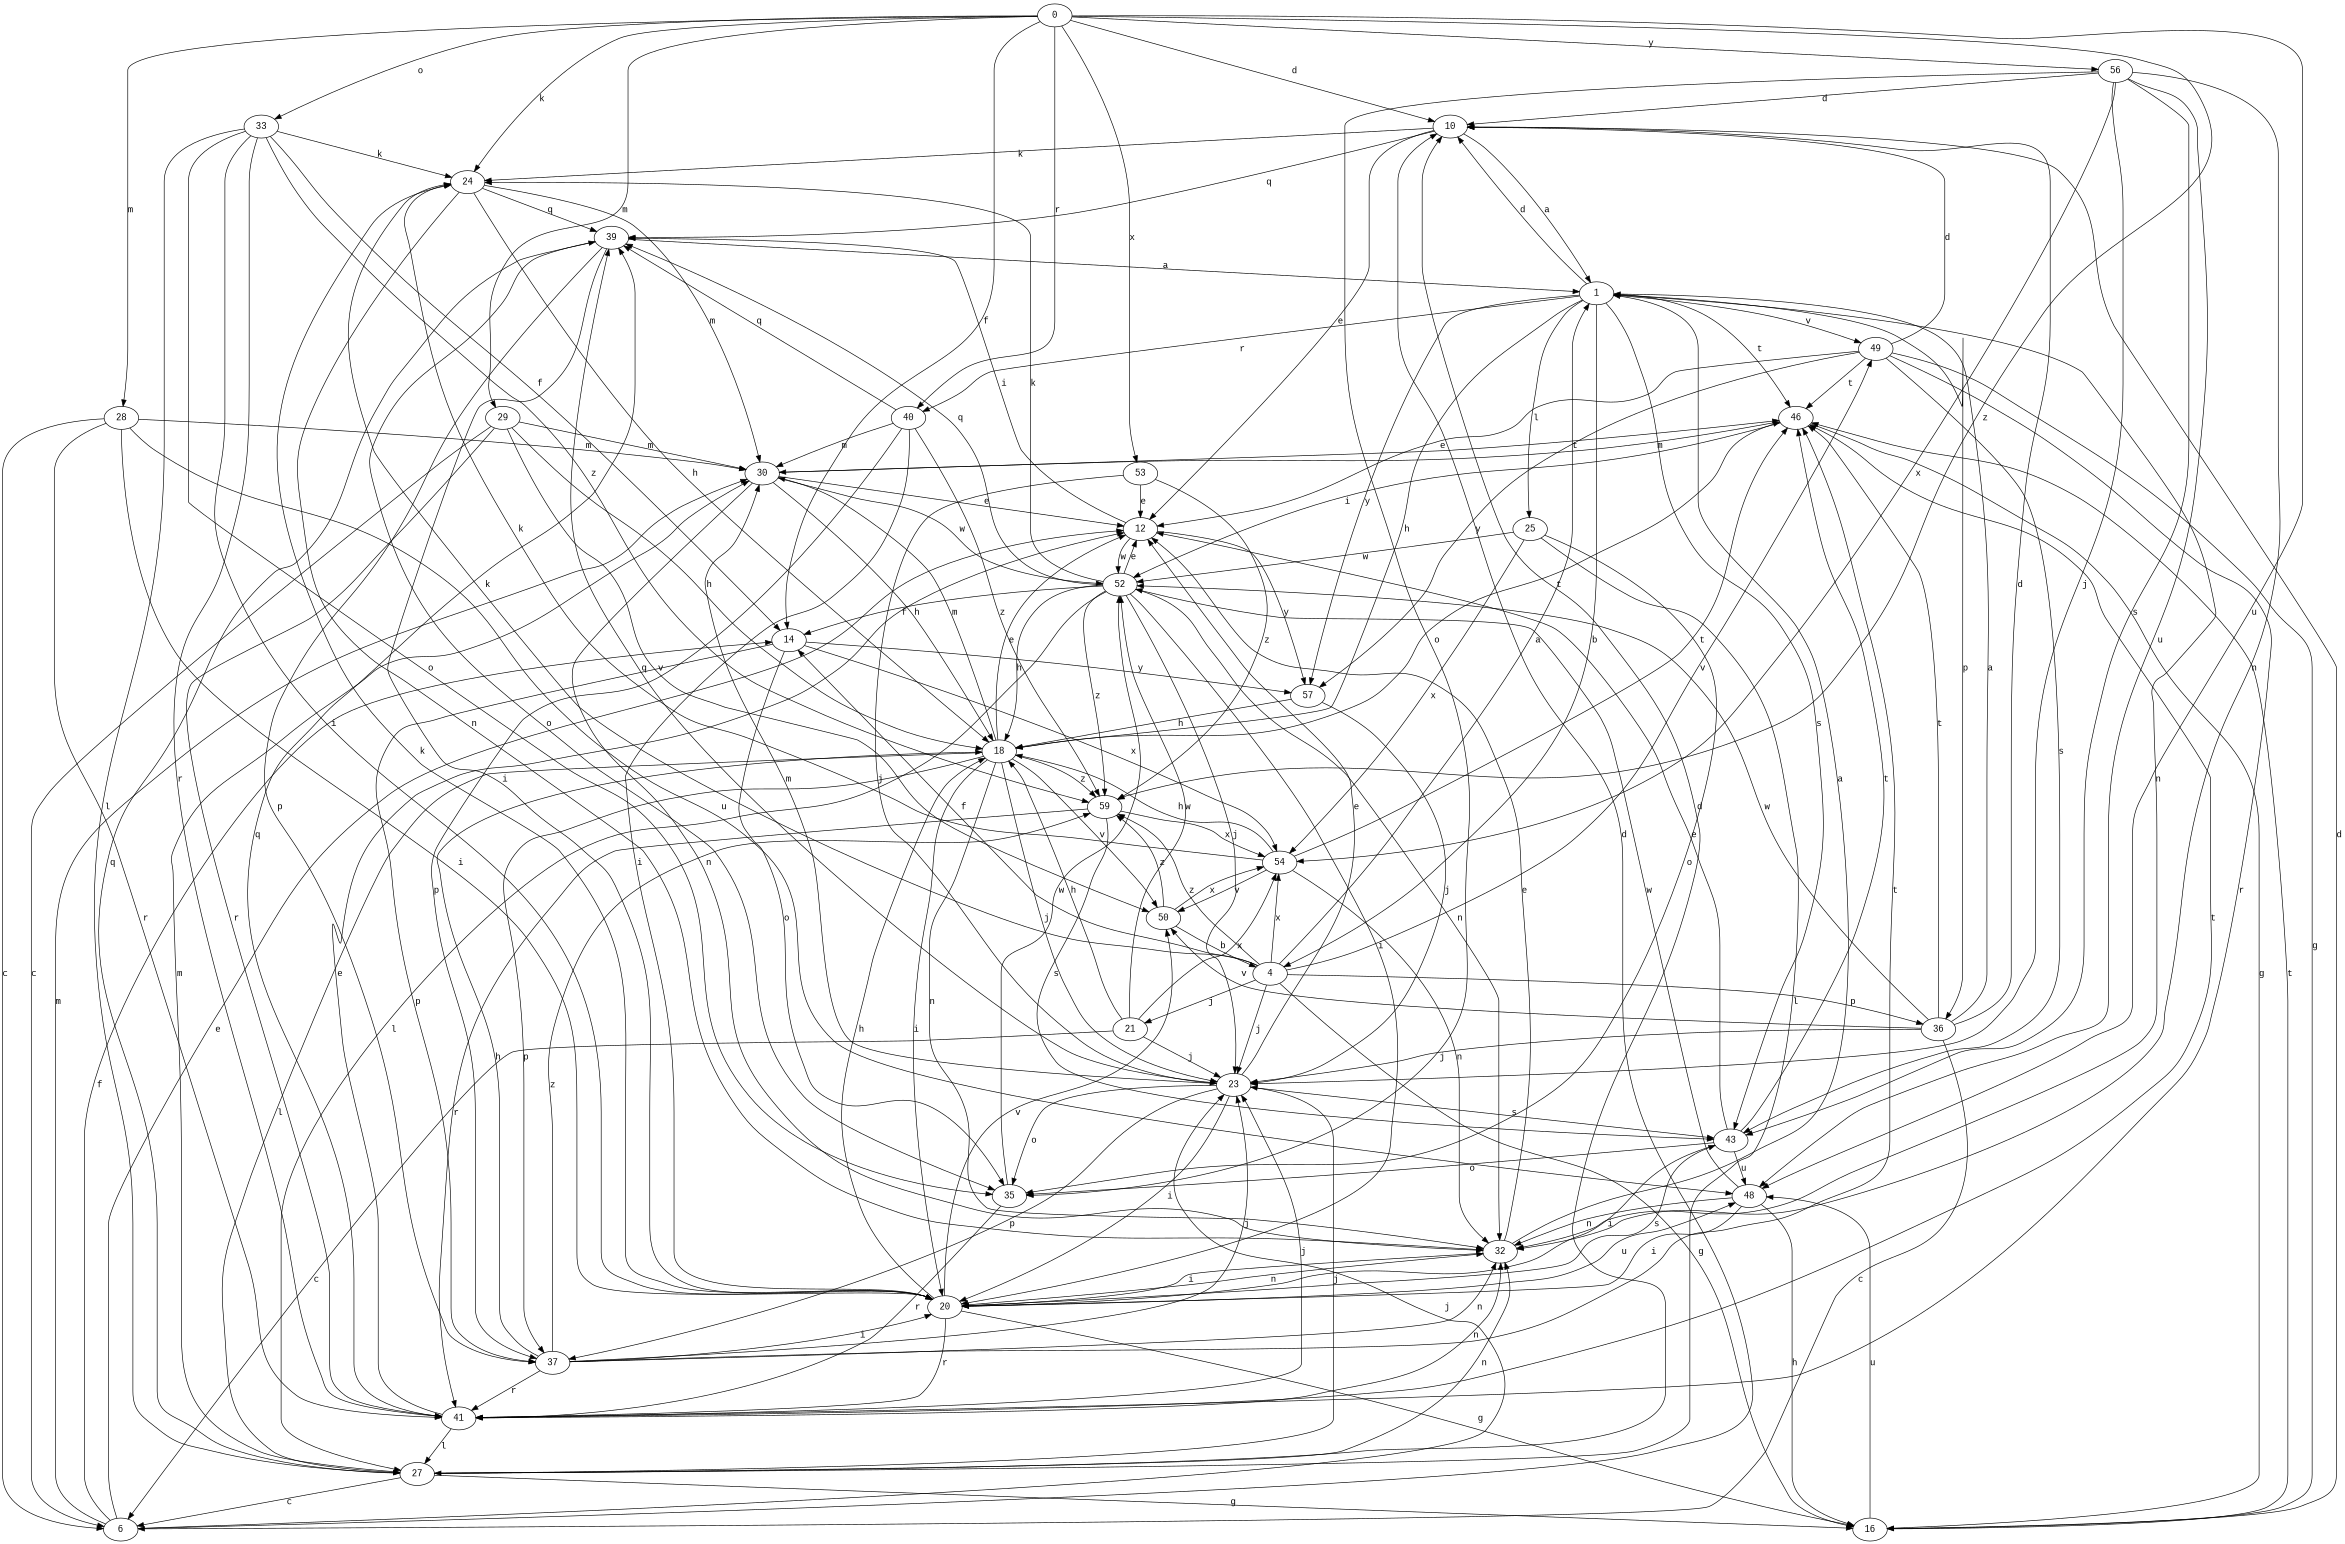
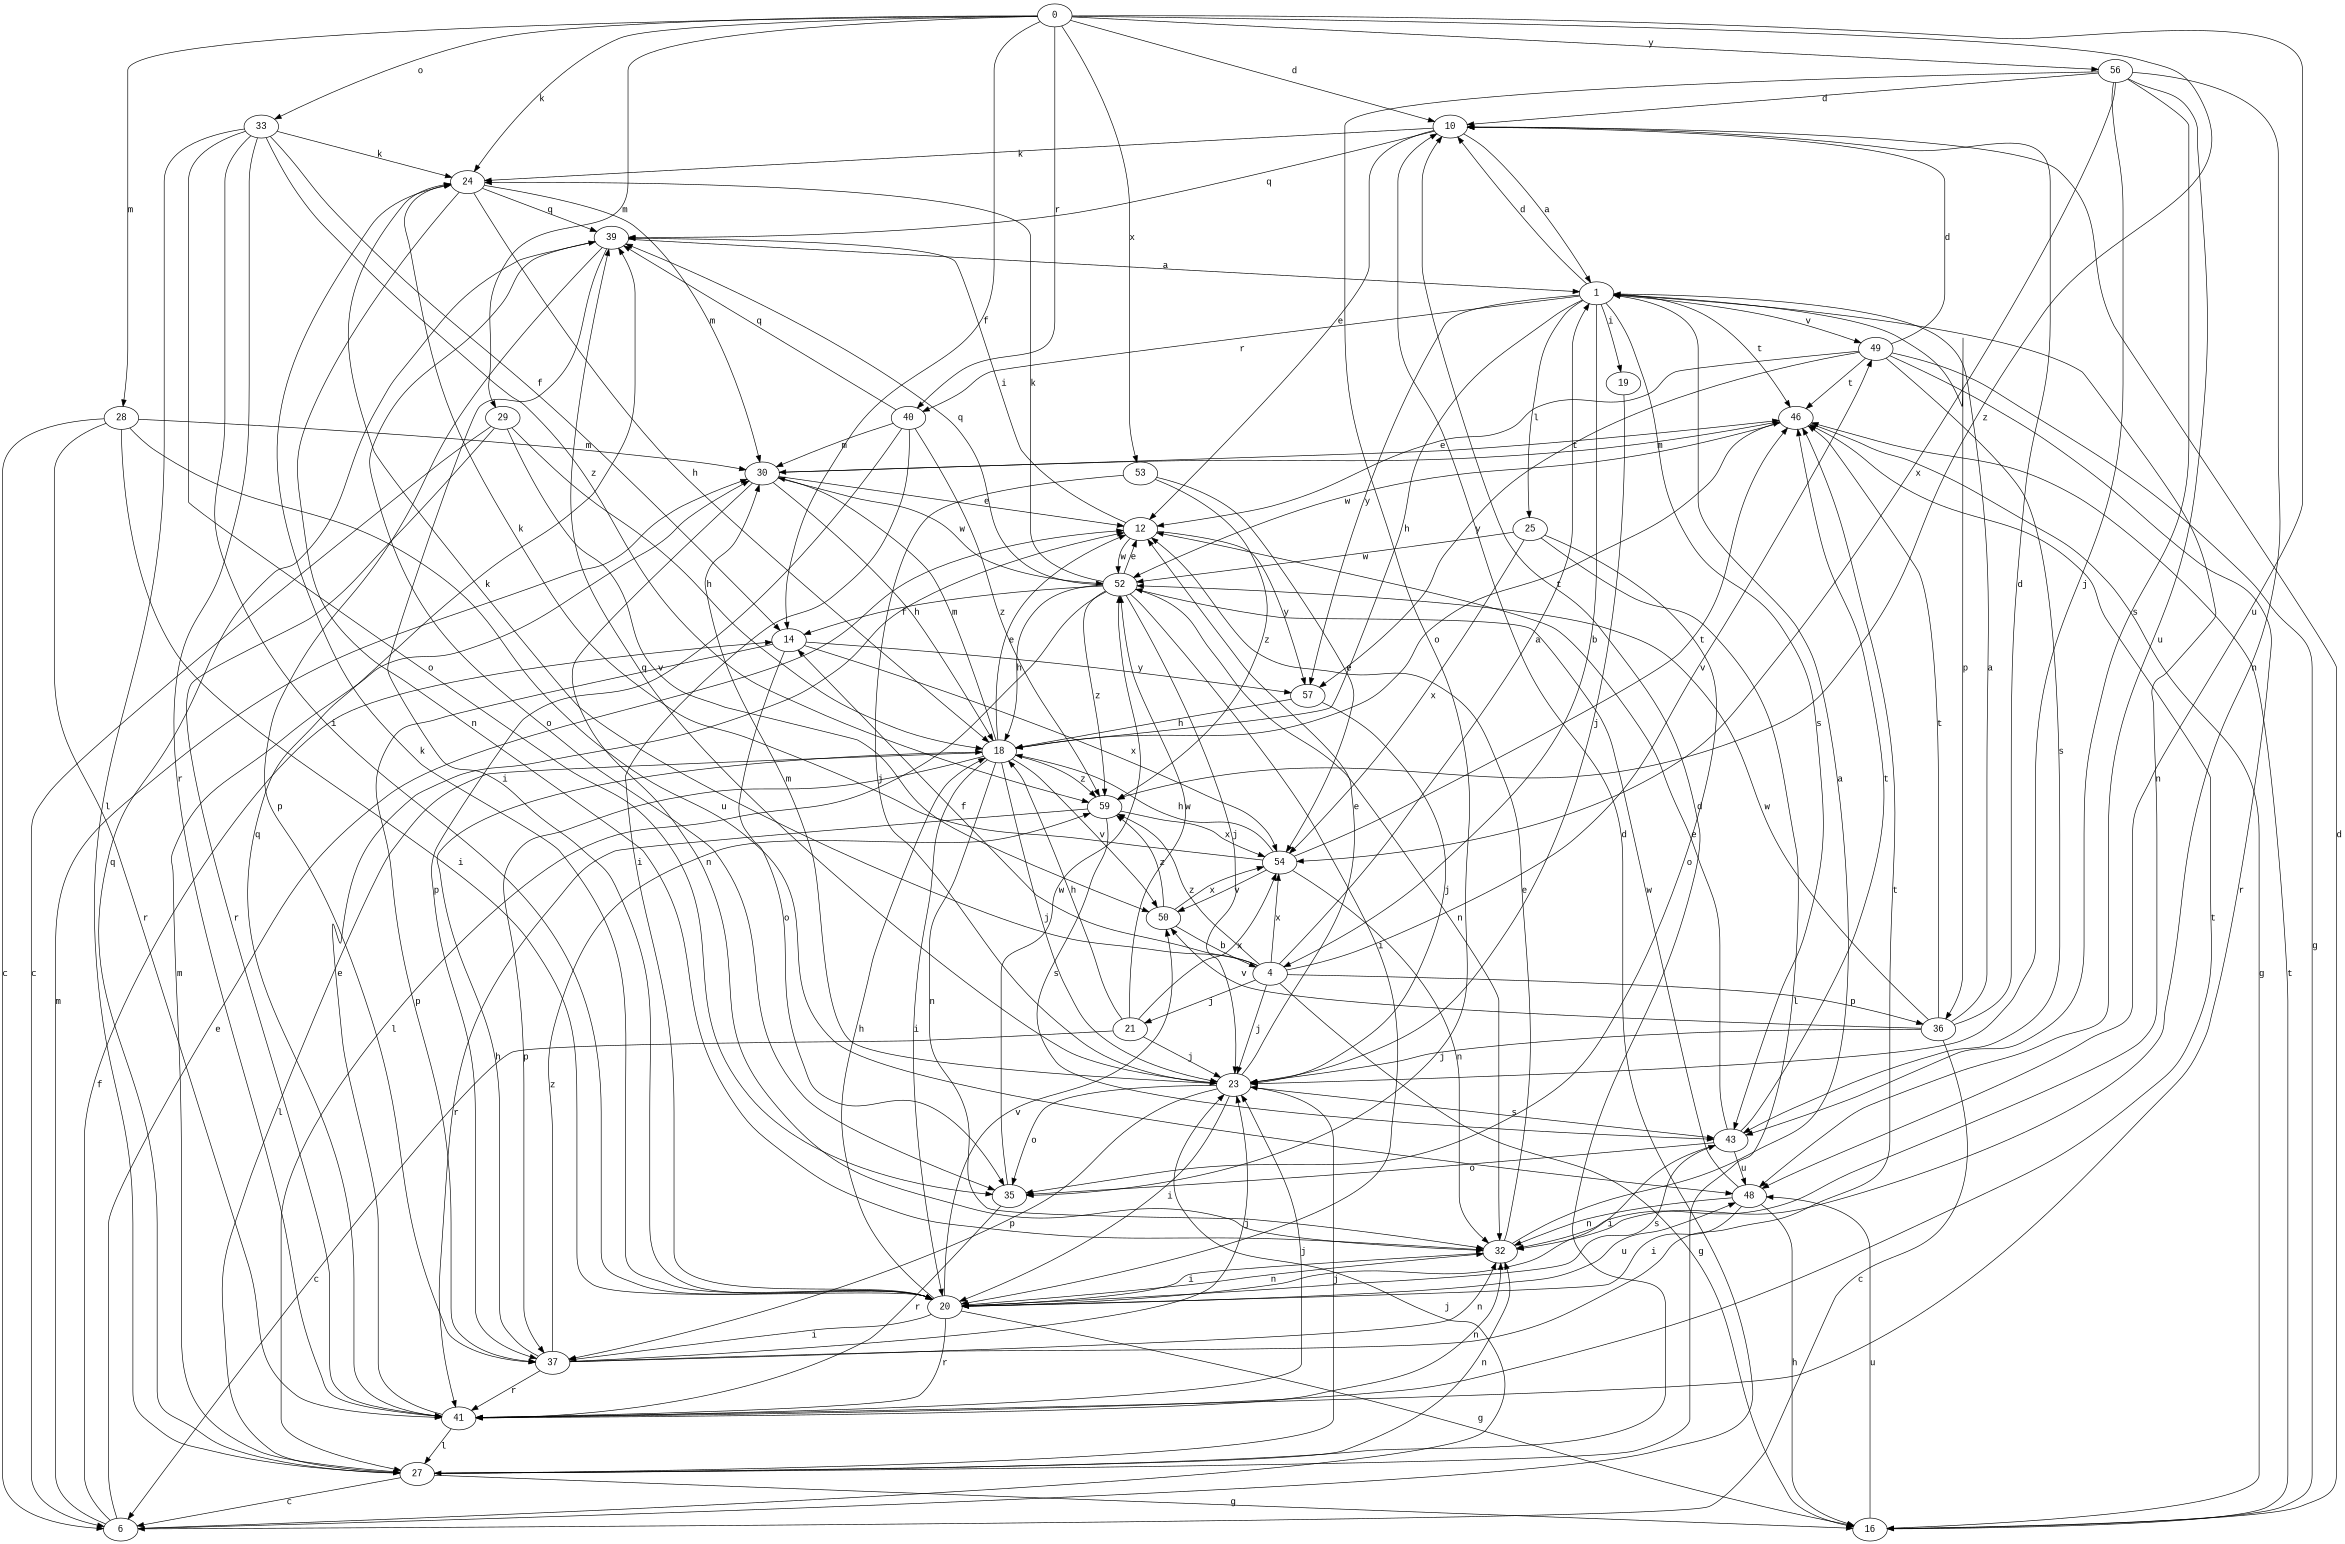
node "19": added
edge "29" -> "30": removed, label "m"
edge "53" -> "12": now "53" -> "54"
edge "46" -> "52": label "i" -> "w"
edge "37" -> "20": reversed
